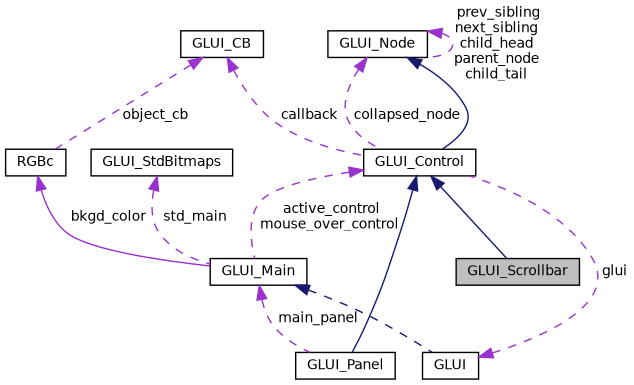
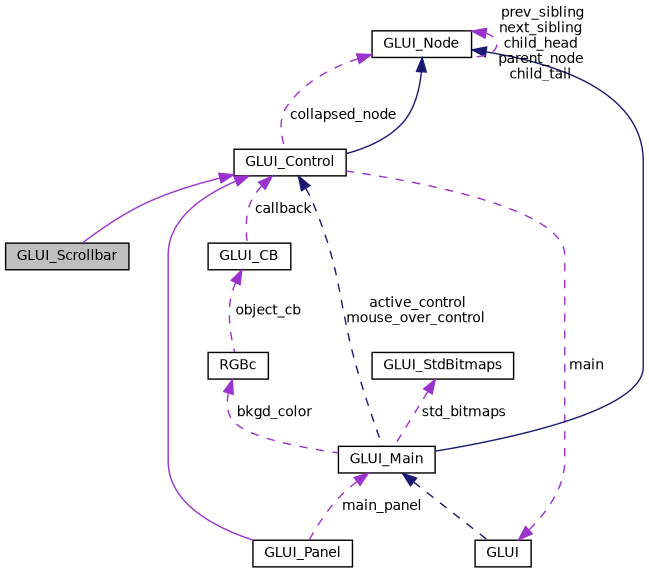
edge "GLUI_Control" -> "GLUI_CB": reversed
edge "GLUI_Main" -> "GLUI_Control": color darkorchid3 -> midnightblue
edge "GLUI_Main" -> "GLUI_StdBitmaps": label " std_main" -> " std_bitmaps"
edge "GLUI_Scrollbar" -> "GLUI_Control": color midnightblue -> darkorchid3
edge "GLUI_Main" -> "RGBc": style solid -> dashed
edge "GLUI_Panel" -> "GLUI_Control": color midnightblue -> darkorchid3
edge "GLUI_Control" -> "GLUI": label " glui" -> " main"
edge "GLUI_Main" -> "GLUI_Node": added
